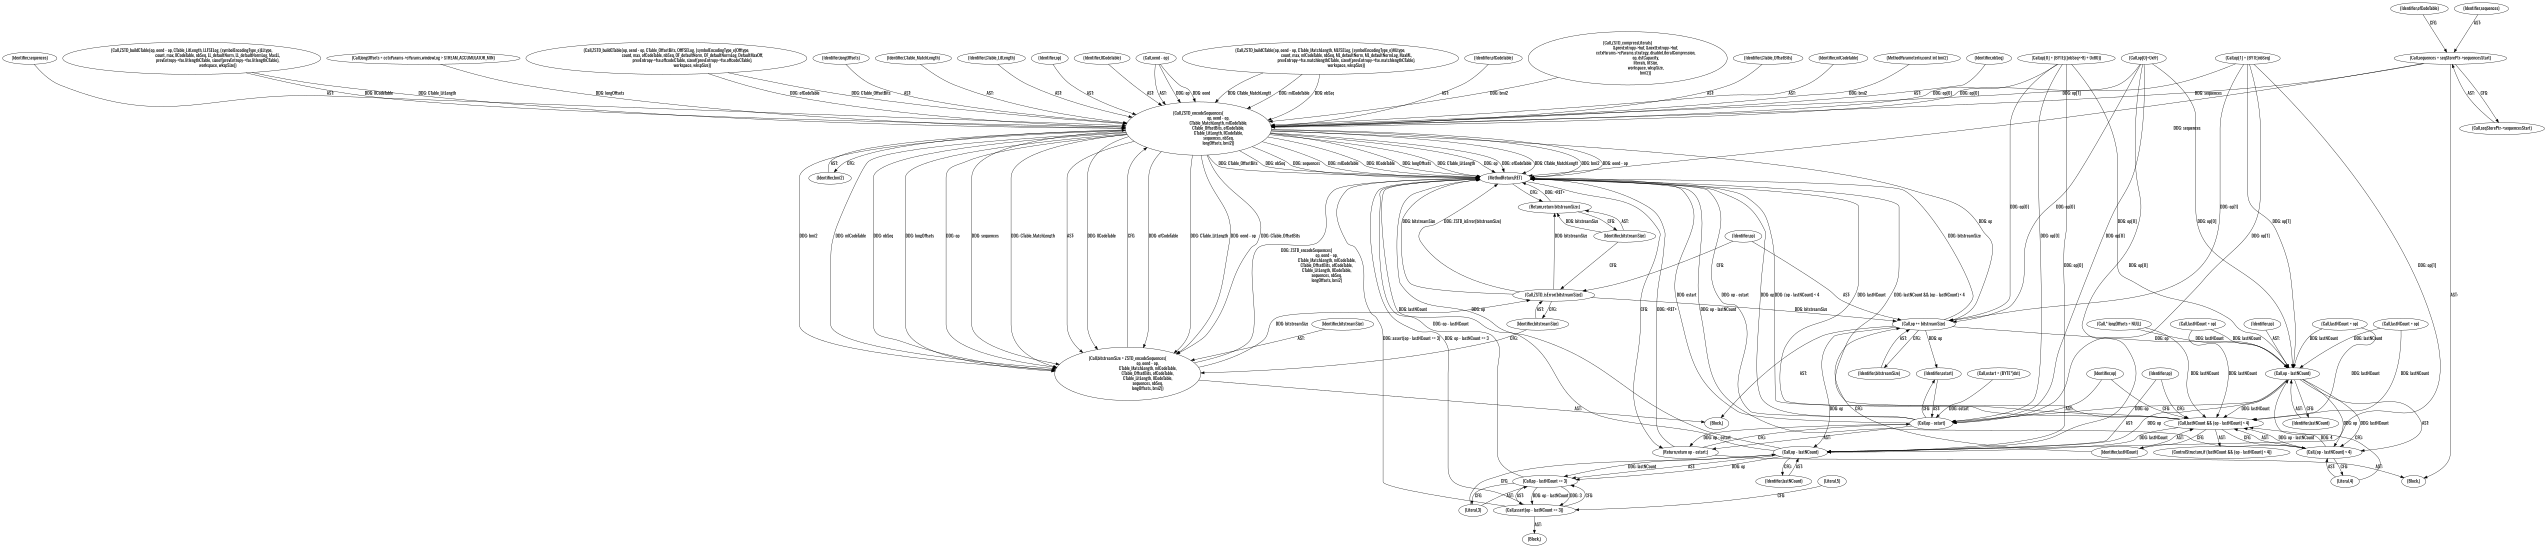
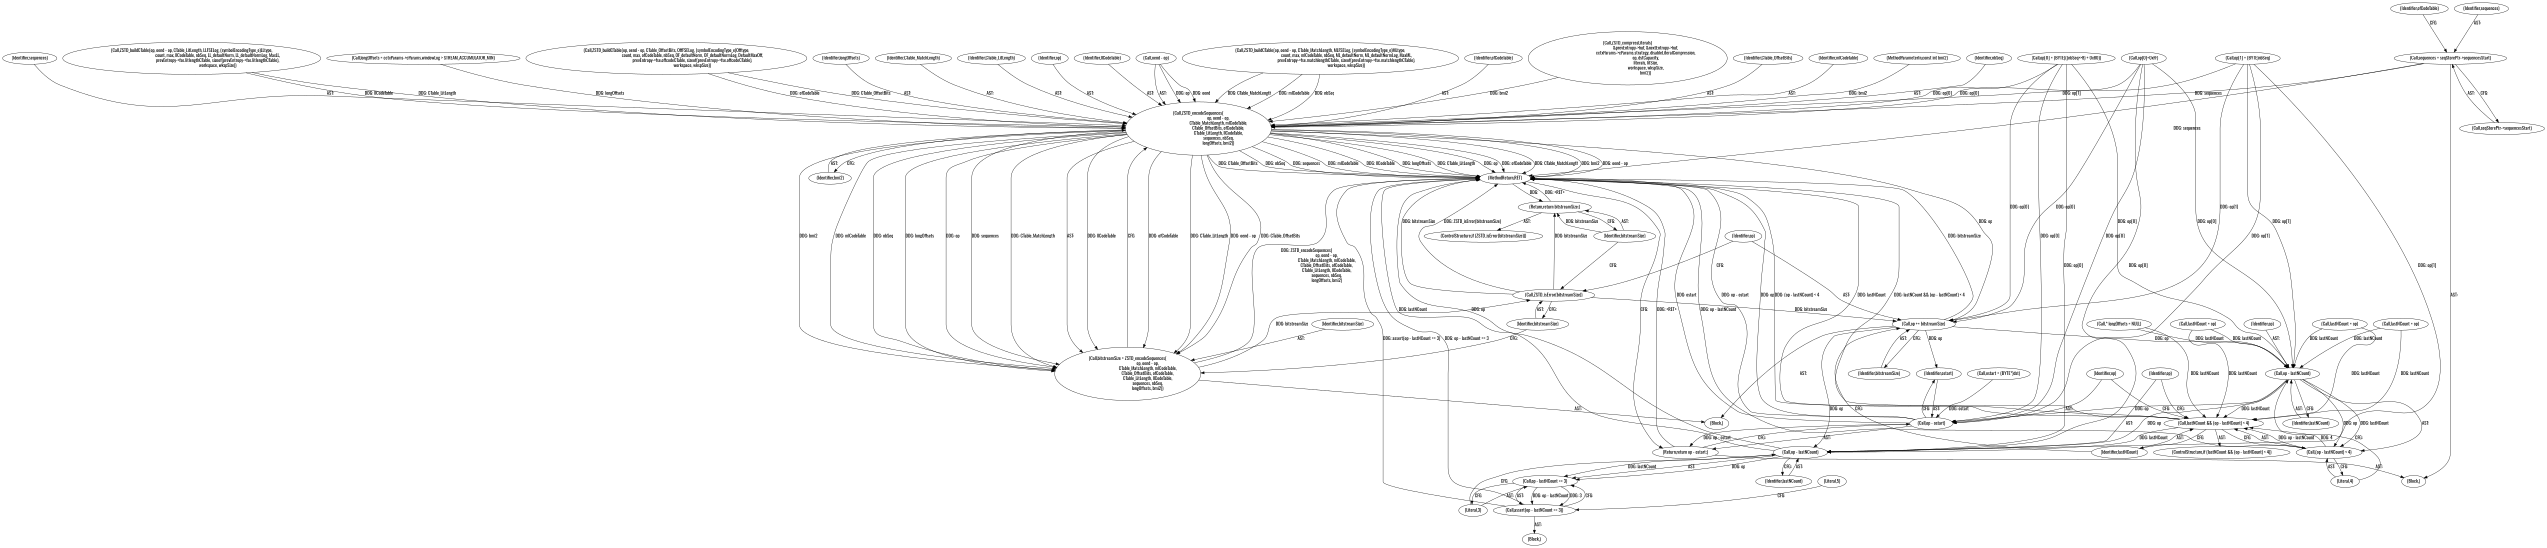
edge "(MethodReturn,RET)" -> "(Return,return bitstreamSize;)": label "CFG: " -> "DDG: "
node "(ControlStructure,if (ZSTD_isError(bitstreamSize)))": added
edge "(Call,op - lastNCount == 3)" -> "(MethodReturn,RET)": removed, label "DDG: op - lastNCount"
